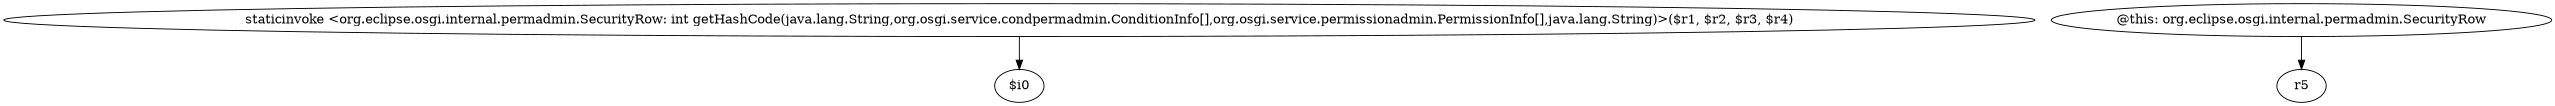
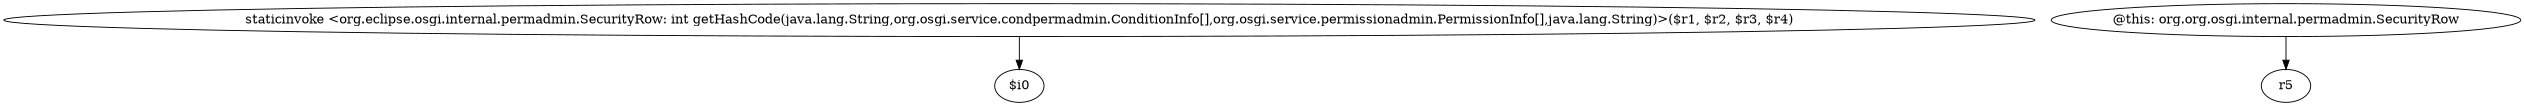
node "@this: org.eclipse.osgi.internal.permadmin.SecurityRow": label "@this: org.eclipse.osgi.internal.permadmin.SecurityRow" -> "@this: org.org.osgi.internal.permadmin.SecurityRow"
